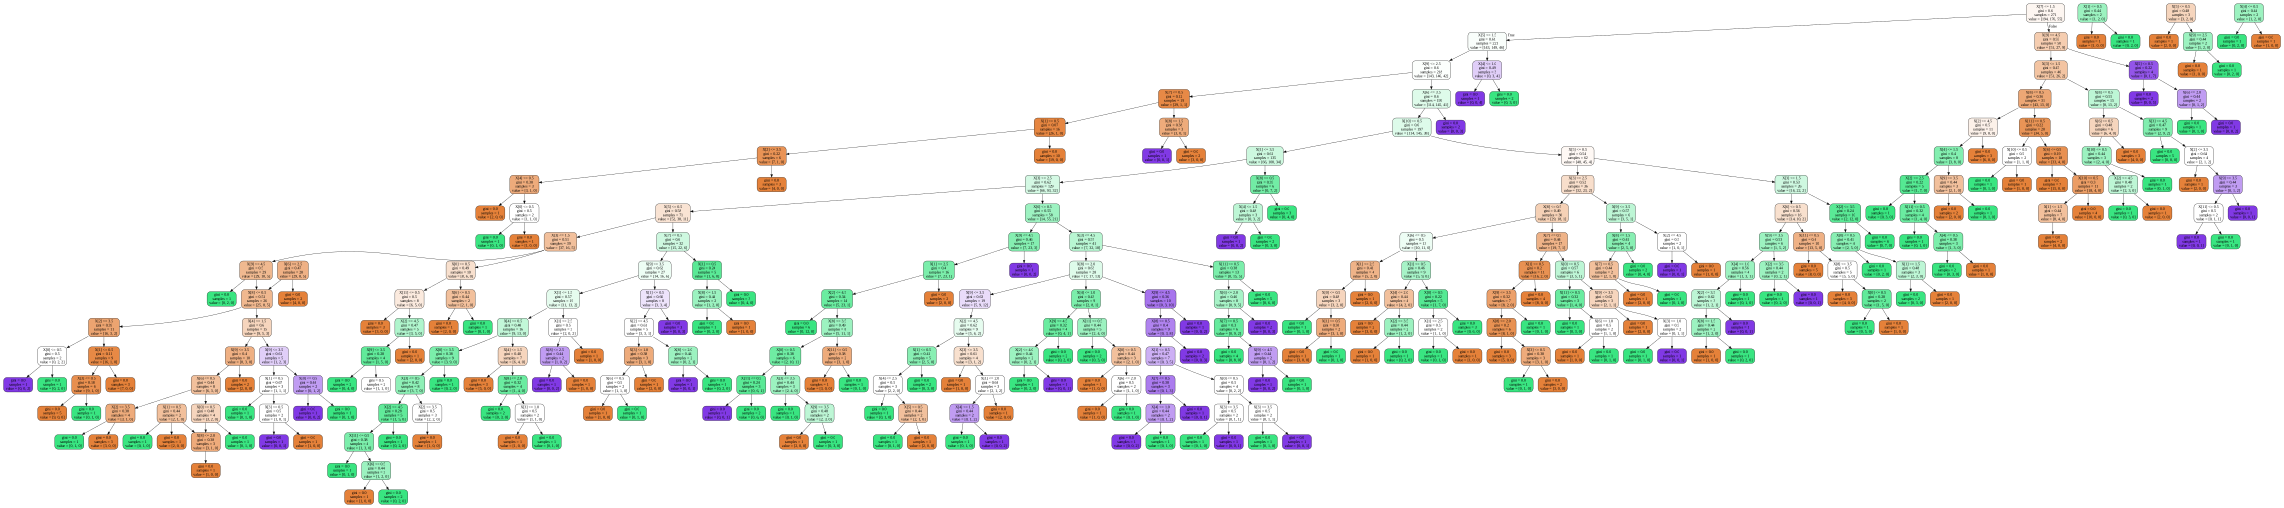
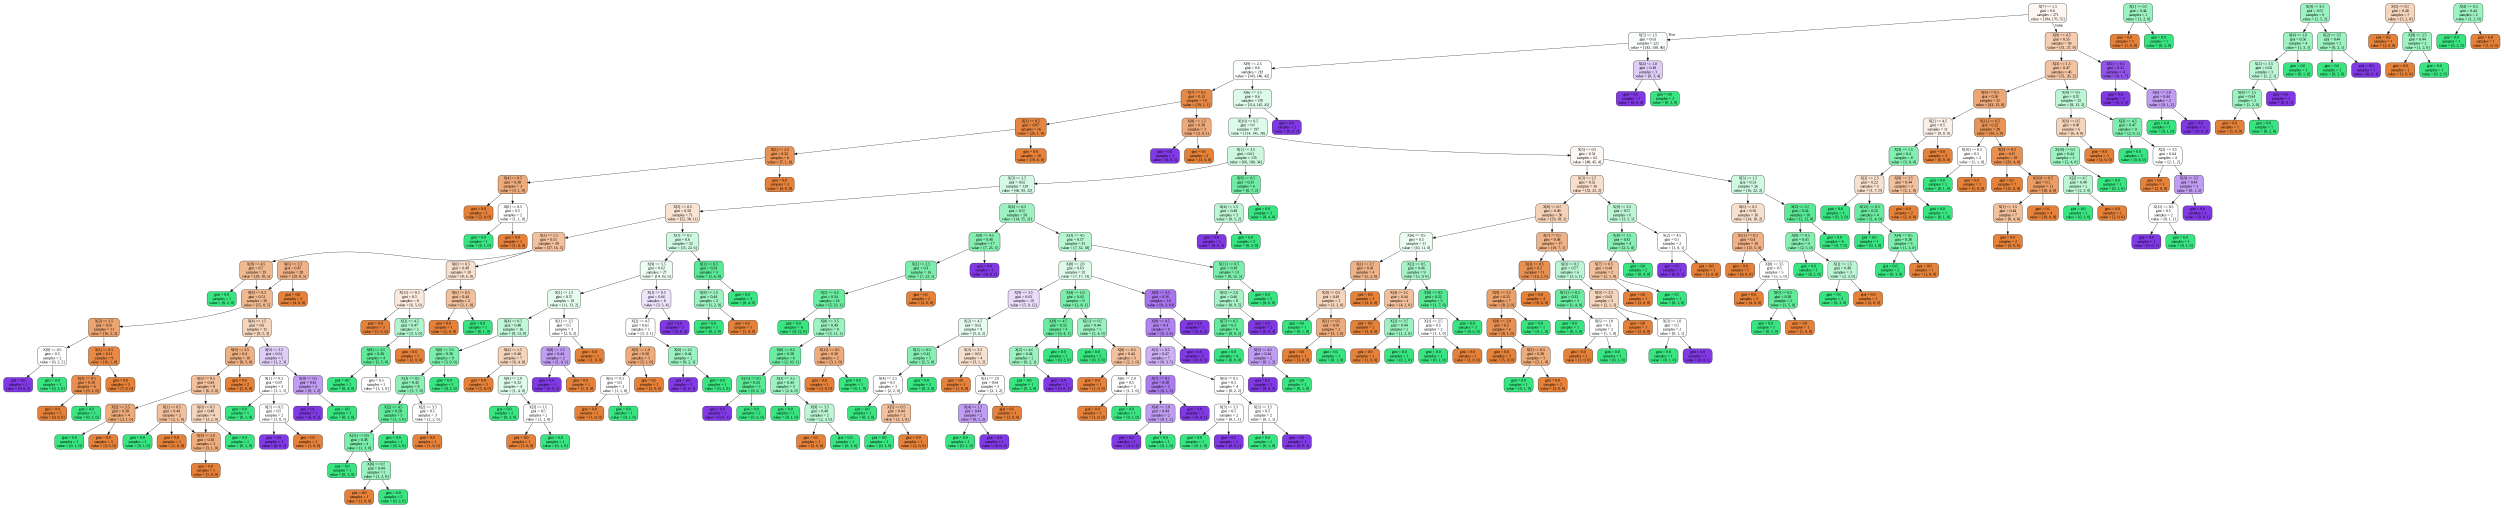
node "X[2] <= 2.5 gini = 0.22 samples = 5 value = [1, 7, 0]": fillcolor #55e993 -> #f8e0ce
edge "X[6] <= 0.5 gini = 0.56 samples = 16 value = [14, 10, 2]" -> "X[9] <= 3.5 gini = 0.53 samples = 6 value = [1, 5, 2]": removed
node "X[8] <= 2.0 gini = 0.32 samples = 4 value = [1, 4, 0]": fillcolor #6aeca0 -> #defbea
